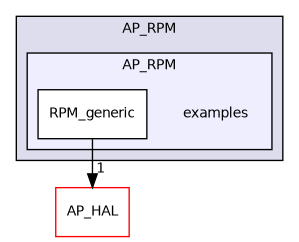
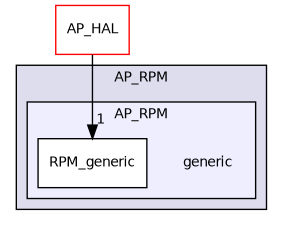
node "examples": label "examples" -> "generic"
edge "RPM_generic" -> "AP_HAL": reversed
